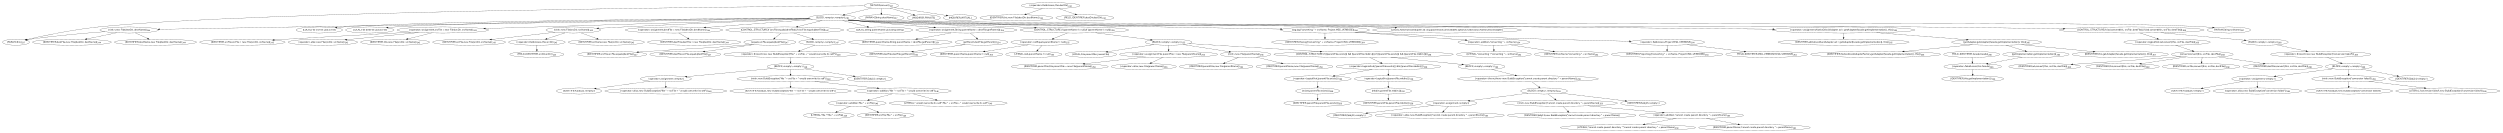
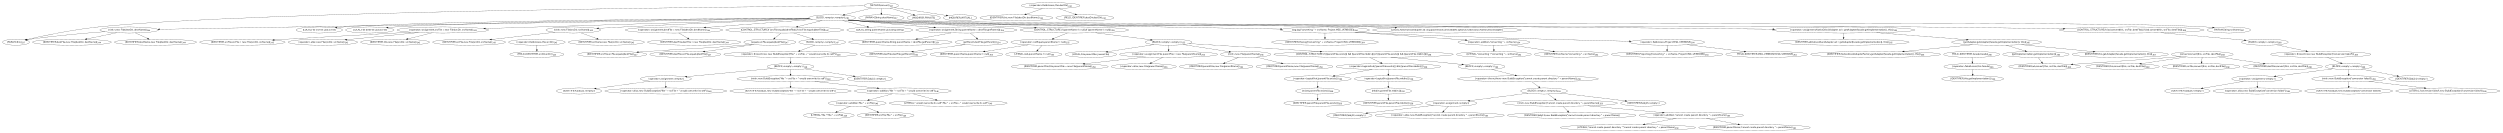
edge "(<init>,new File(srcDir, srcName))" -> "(<operator>.fieldAccess,this.srcDir)": removed
node "(<operator>.logicalNot,!ad.convert(this, srcFile, destFile))": removed
edge "(getImplementation,getImplementation())" -> "(<operator>.fieldAccess,this.facade)": now "(getImplementation,getImplementation())" -> "(IDENTIFIER,ad,convert(this, srcFile, destFile))"
